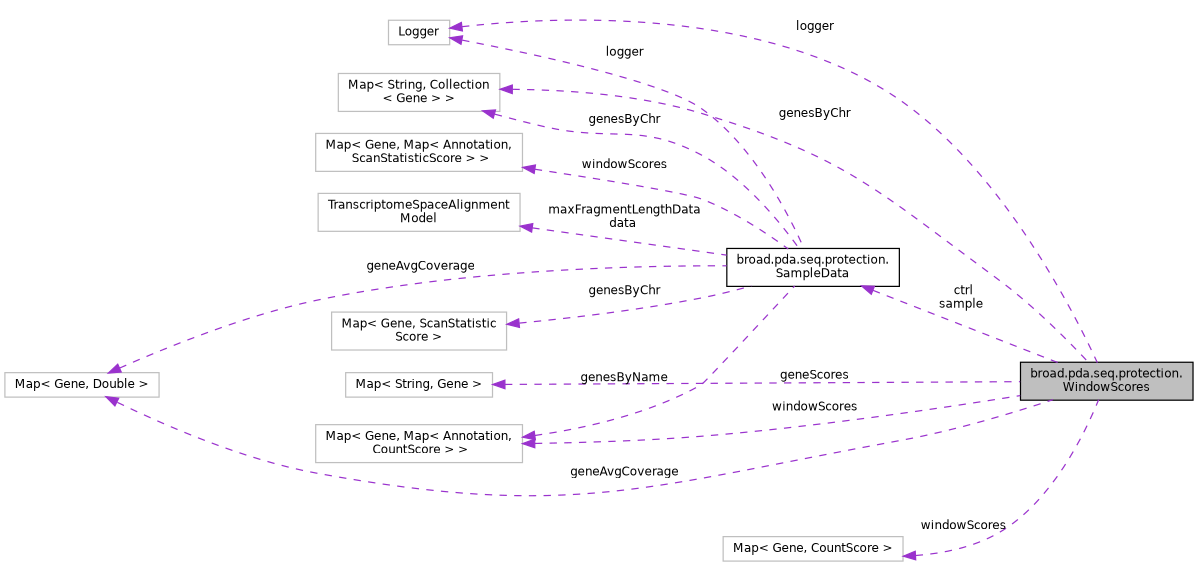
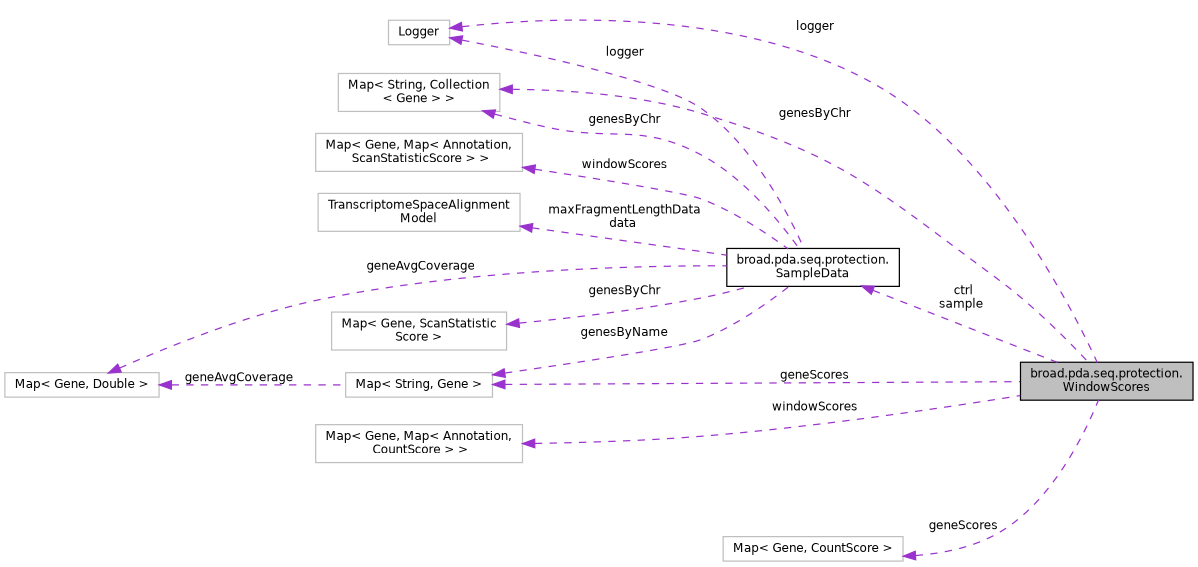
edge "broad.pda.seq.protection. SampleData" -> "Map< Gene, Map< Annotation, CountScore > >": now "broad.pda.seq.protection. SampleData" -> "Map< String, Gene >"
edge "broad.pda.seq.protection. WindowScores" -> "Map< Gene, Double >": now "Map< String, Gene >" -> "Map< Gene, Double >"
edge "broad.pda.seq.protection. WindowScores" -> "Map< Gene, CountScore >": label " windowScores" -> " geneScores"
